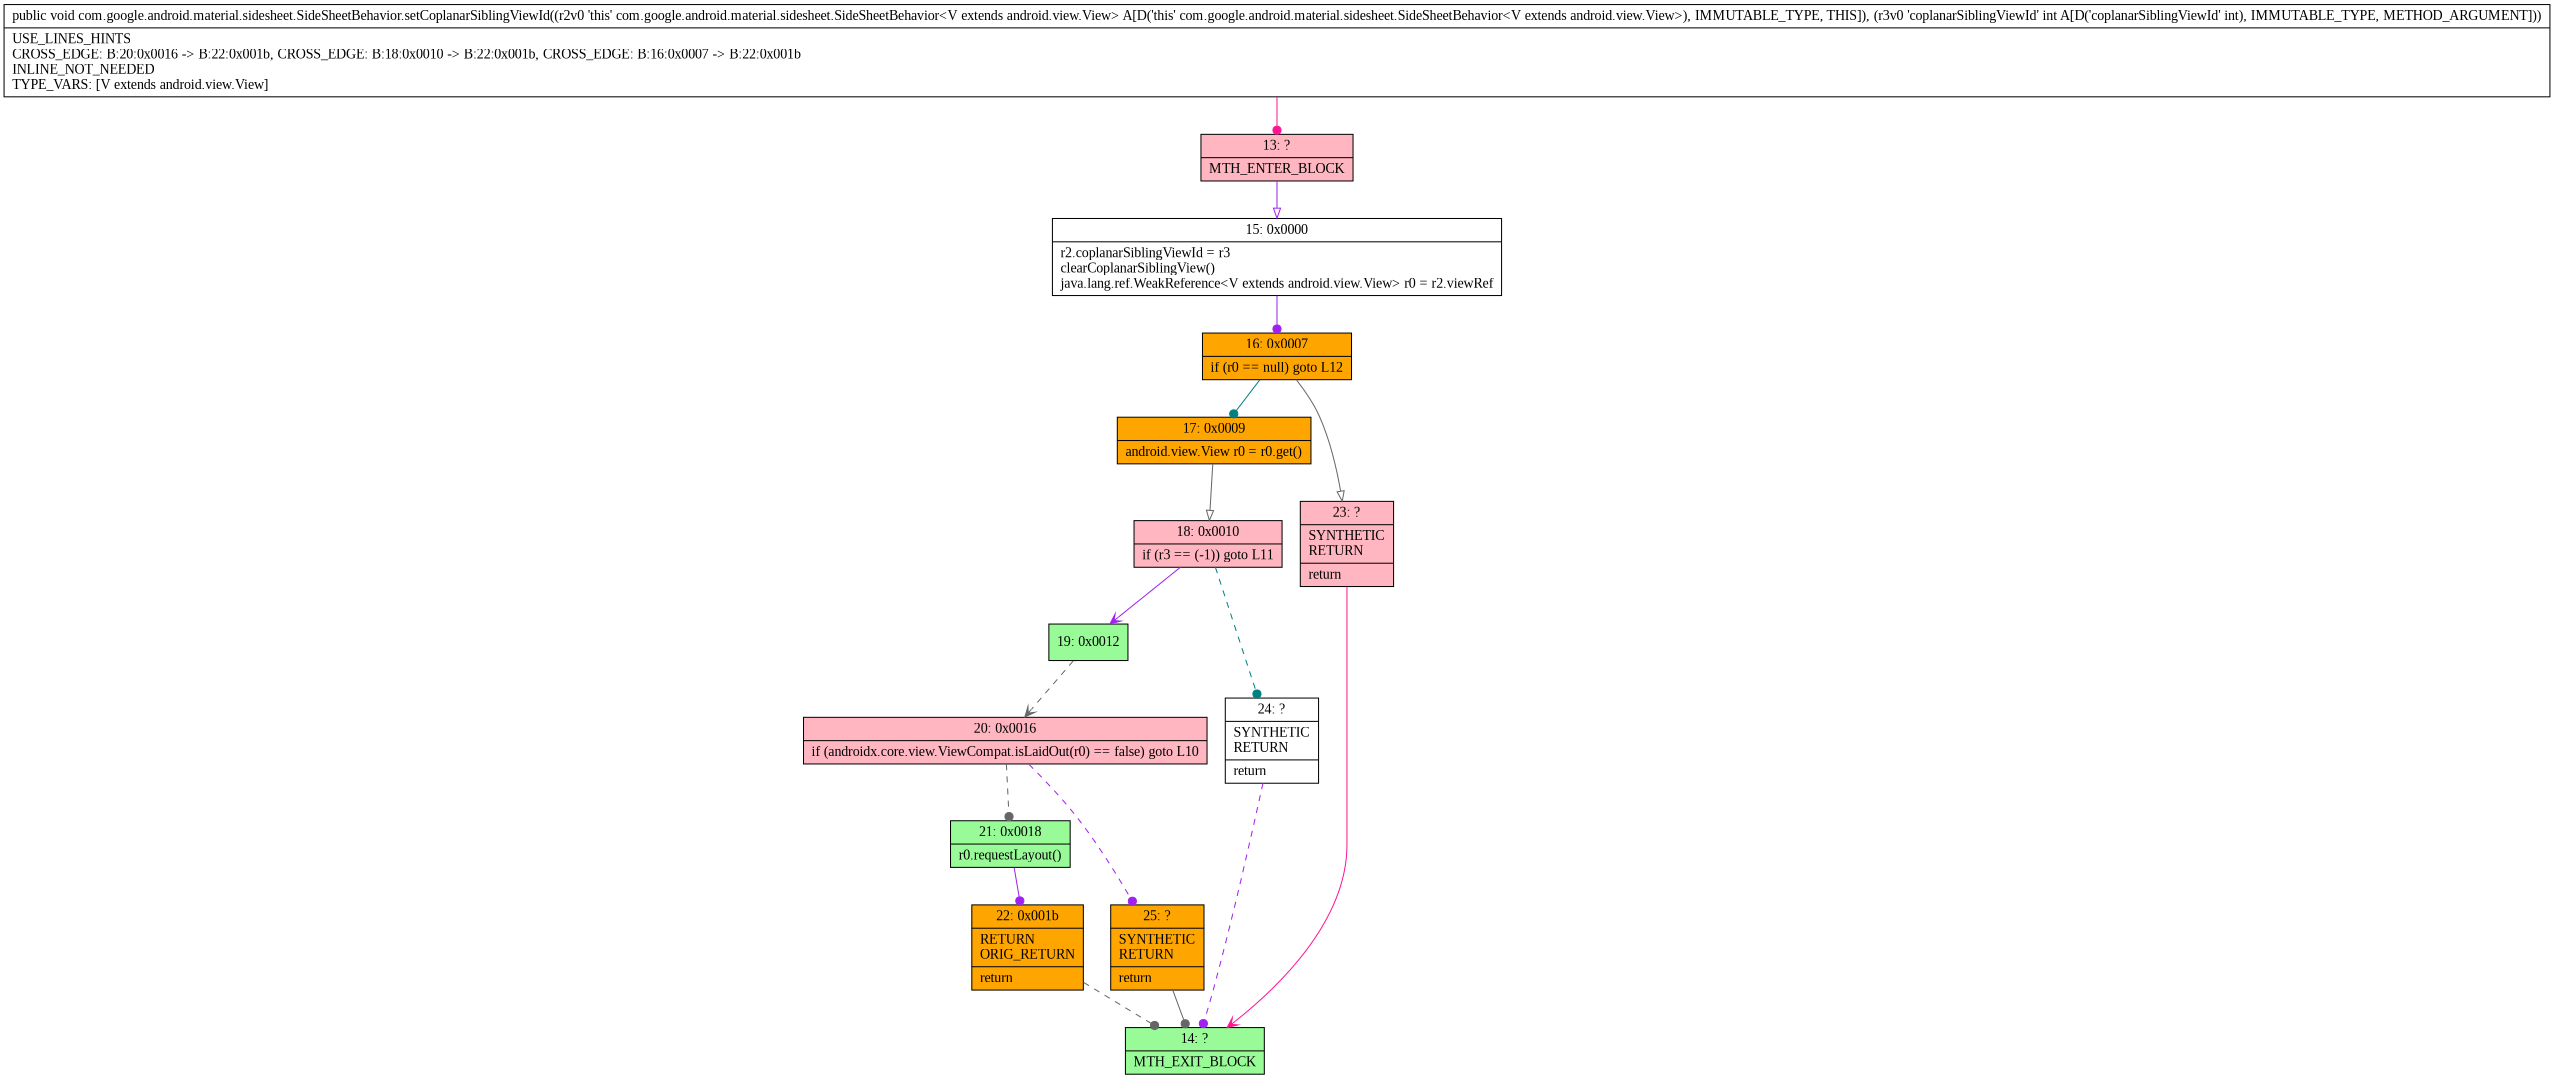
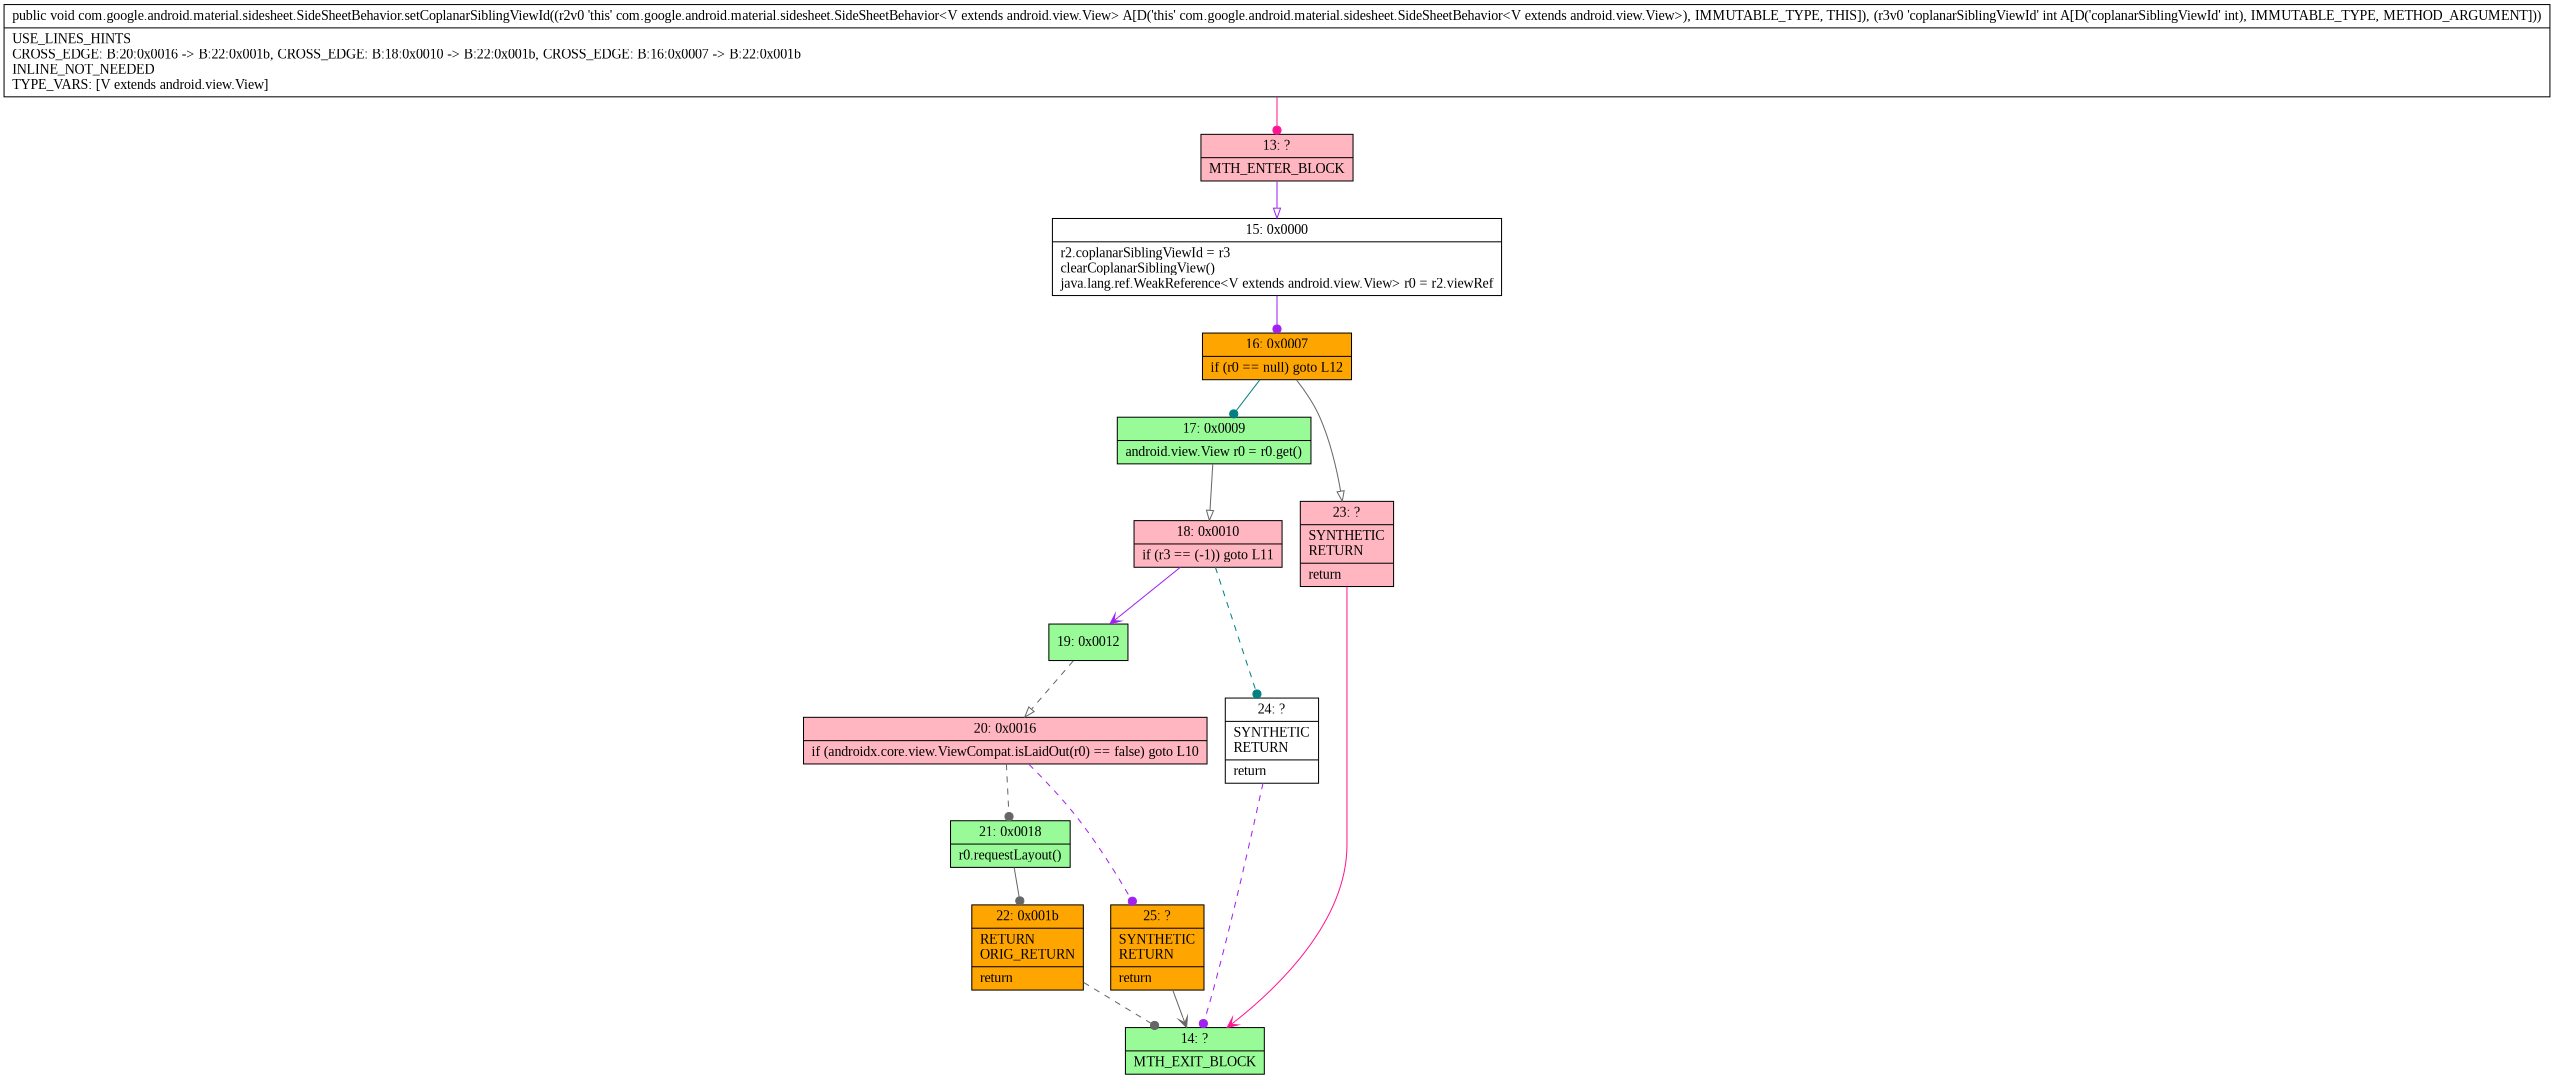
node "17: 0x0009": fillcolor orange -> palegreen
edge "19: 0x0012" -> "20: 0x0016": arrowhead vee -> onormal
edge "21: 0x0018" -> "22: 0x001b": color purple -> gray40
edge "25: ?" -> "14: ?": arrowhead dot -> vee
